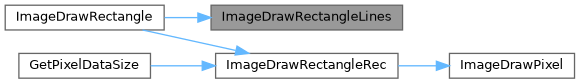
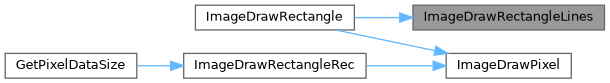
edge "ImageDrawRectangle" -> "ImageDrawRectangleRec": now "ImageDrawRectangle" -> "ImageDrawPixel"
